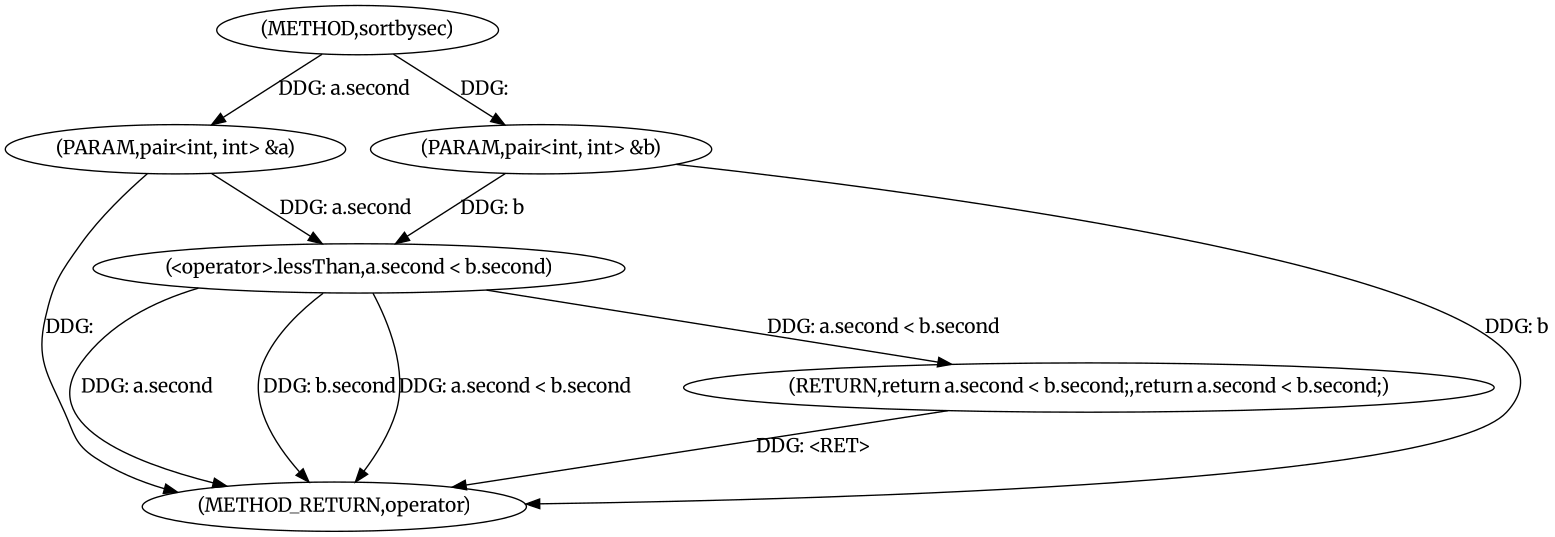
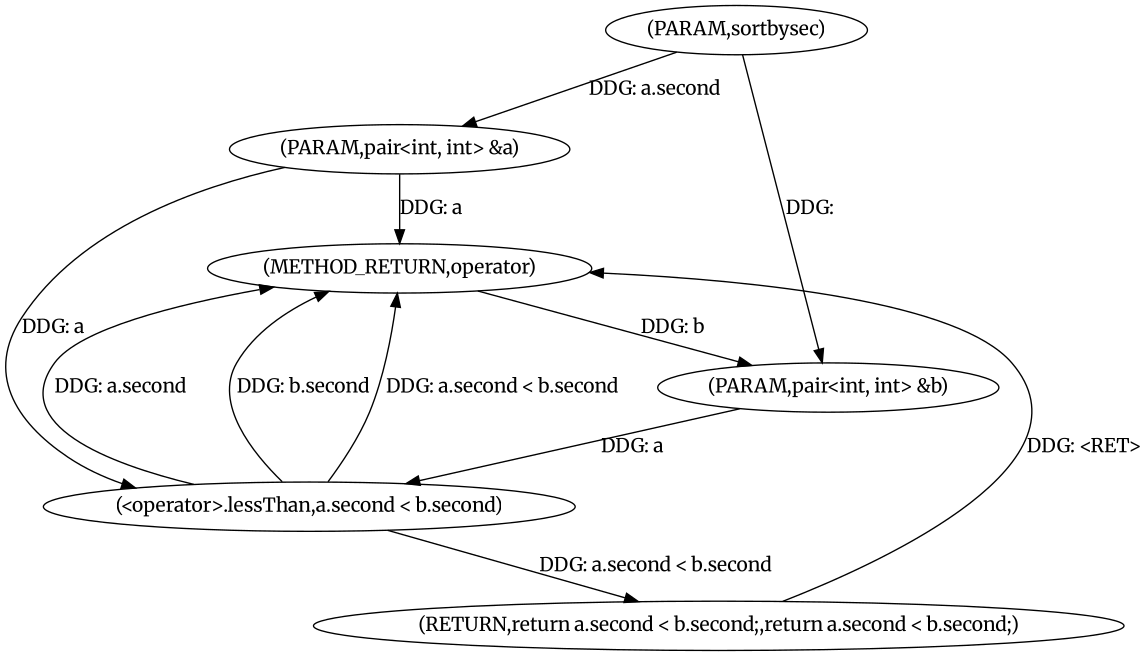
node "(METHOD,sortbysec)": label "(METHOD,sortbysec)" -> "(PARAM,sortbysec)"
edge "(PARAM,pair<int, int> &a)" -> "(<operator>.lessThan,a.second < b.second)": label "DDG: a.second" -> "DDG: a"
edge "(PARAM,pair<int, int> &b)" -> "(<operator>.lessThan,a.second < b.second)": label "DDG: b" -> "DDG: a"
edge "(PARAM,pair<int, int> &a)" -> "(METHOD_RETURN,operator)": label "DDG: " -> "DDG: a"
edge "(PARAM,pair<int, int> &b)" -> "(METHOD_RETURN,operator)": reversed
